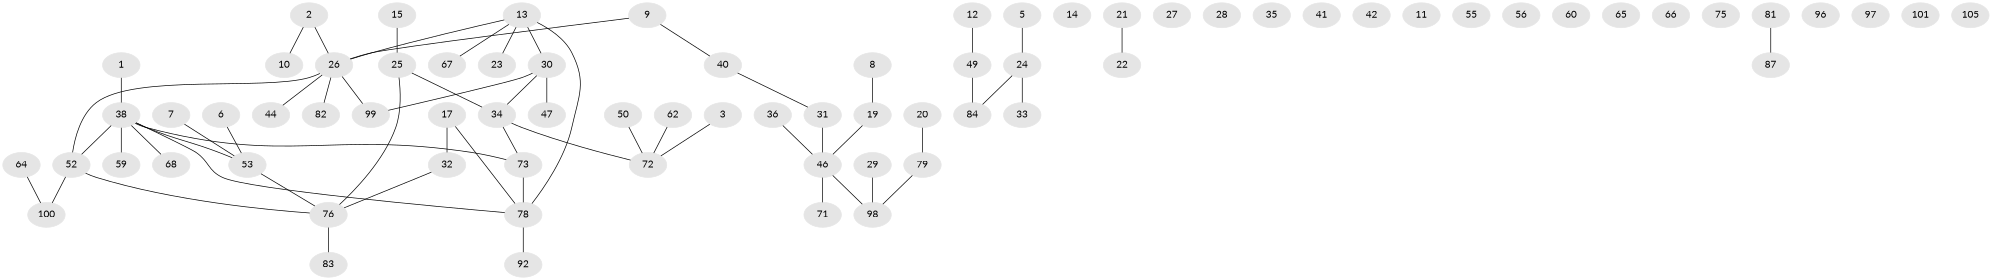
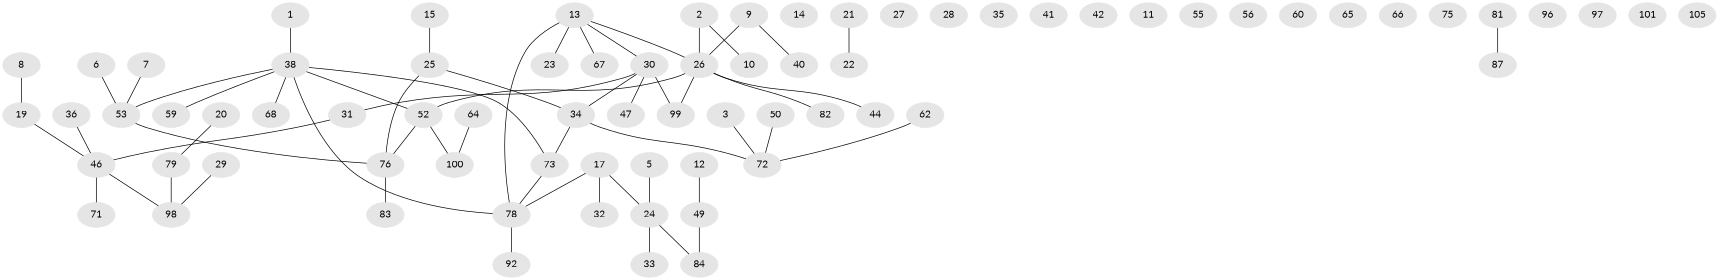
edge "40" -- "31": now "30" -- "31"
edge "32" -- "76": removed
edge "17" -- "24": added
